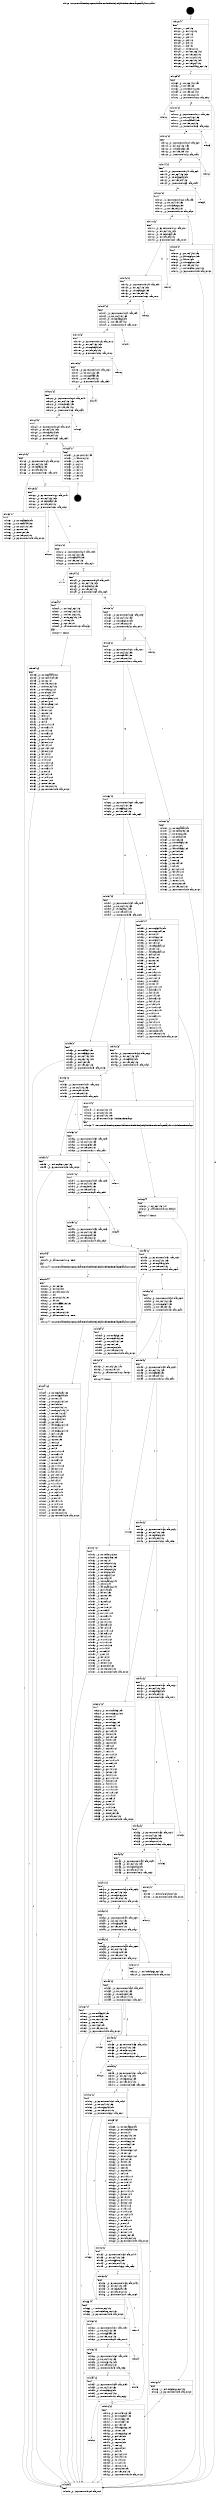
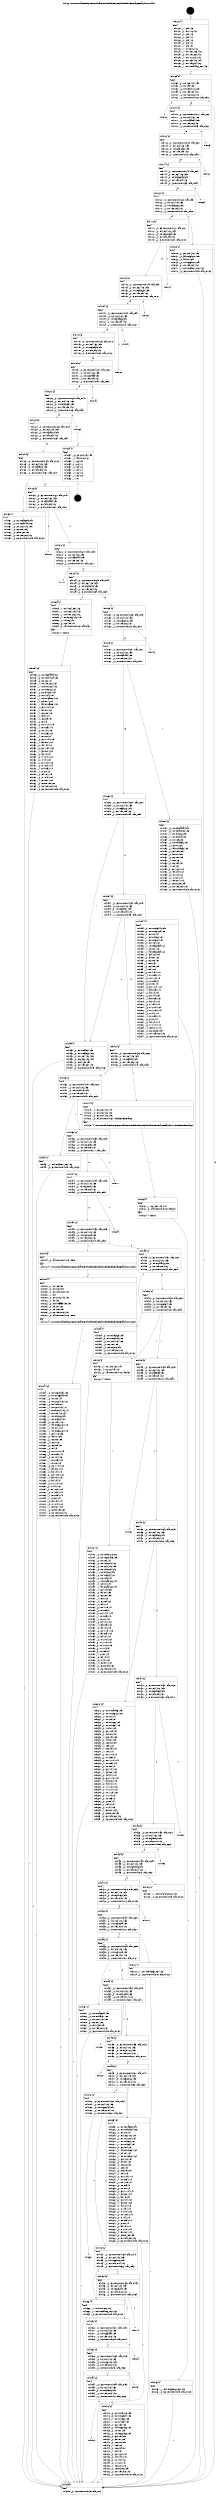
edge "0x4017d0 [28]" -> "0x4027e6": now "0x4017b4 [28]" -> "0x4027e6"
edge "0x401824 [28]" -> "0x402694 [21]": now "0x401c6b" -> "0x402694 [21]"
edge "0x4018e8 [28]" -> "0x401fb9 [144]": now "0x4018e8 [28]" -> "0x401f9e [27]"
edge "0x401ae0 [28]" -> "0x401afc [28]": added, label "3"
edge "0x402165 [12]" -> "0x401d13 [88]": now "0x402165 [12]" -> "0x4027fe [5]"
